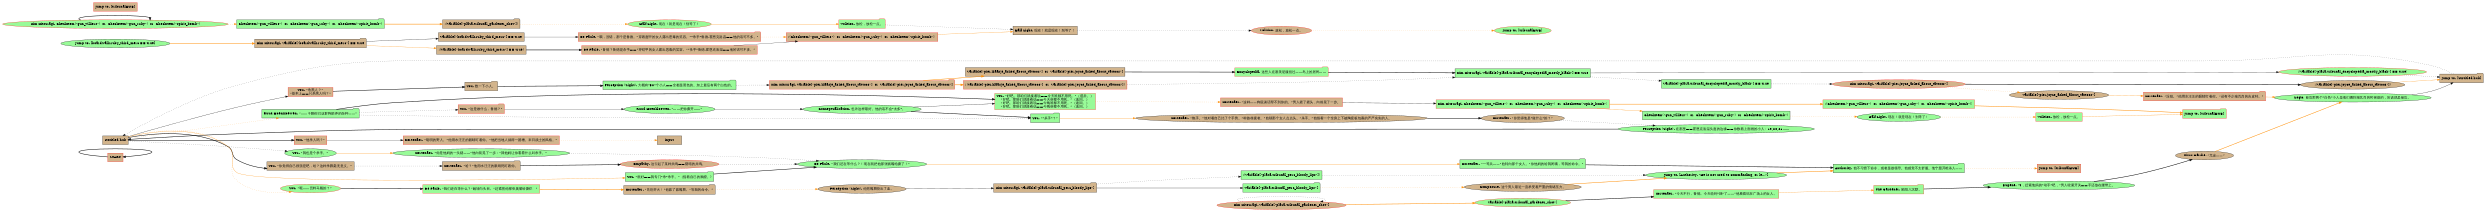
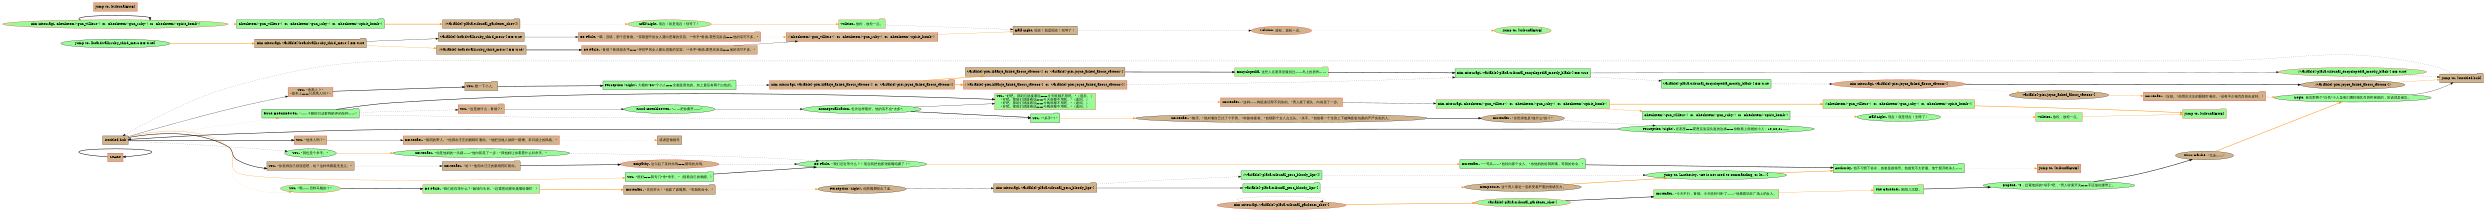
node "input": label "input" -> "或者是做领导"
